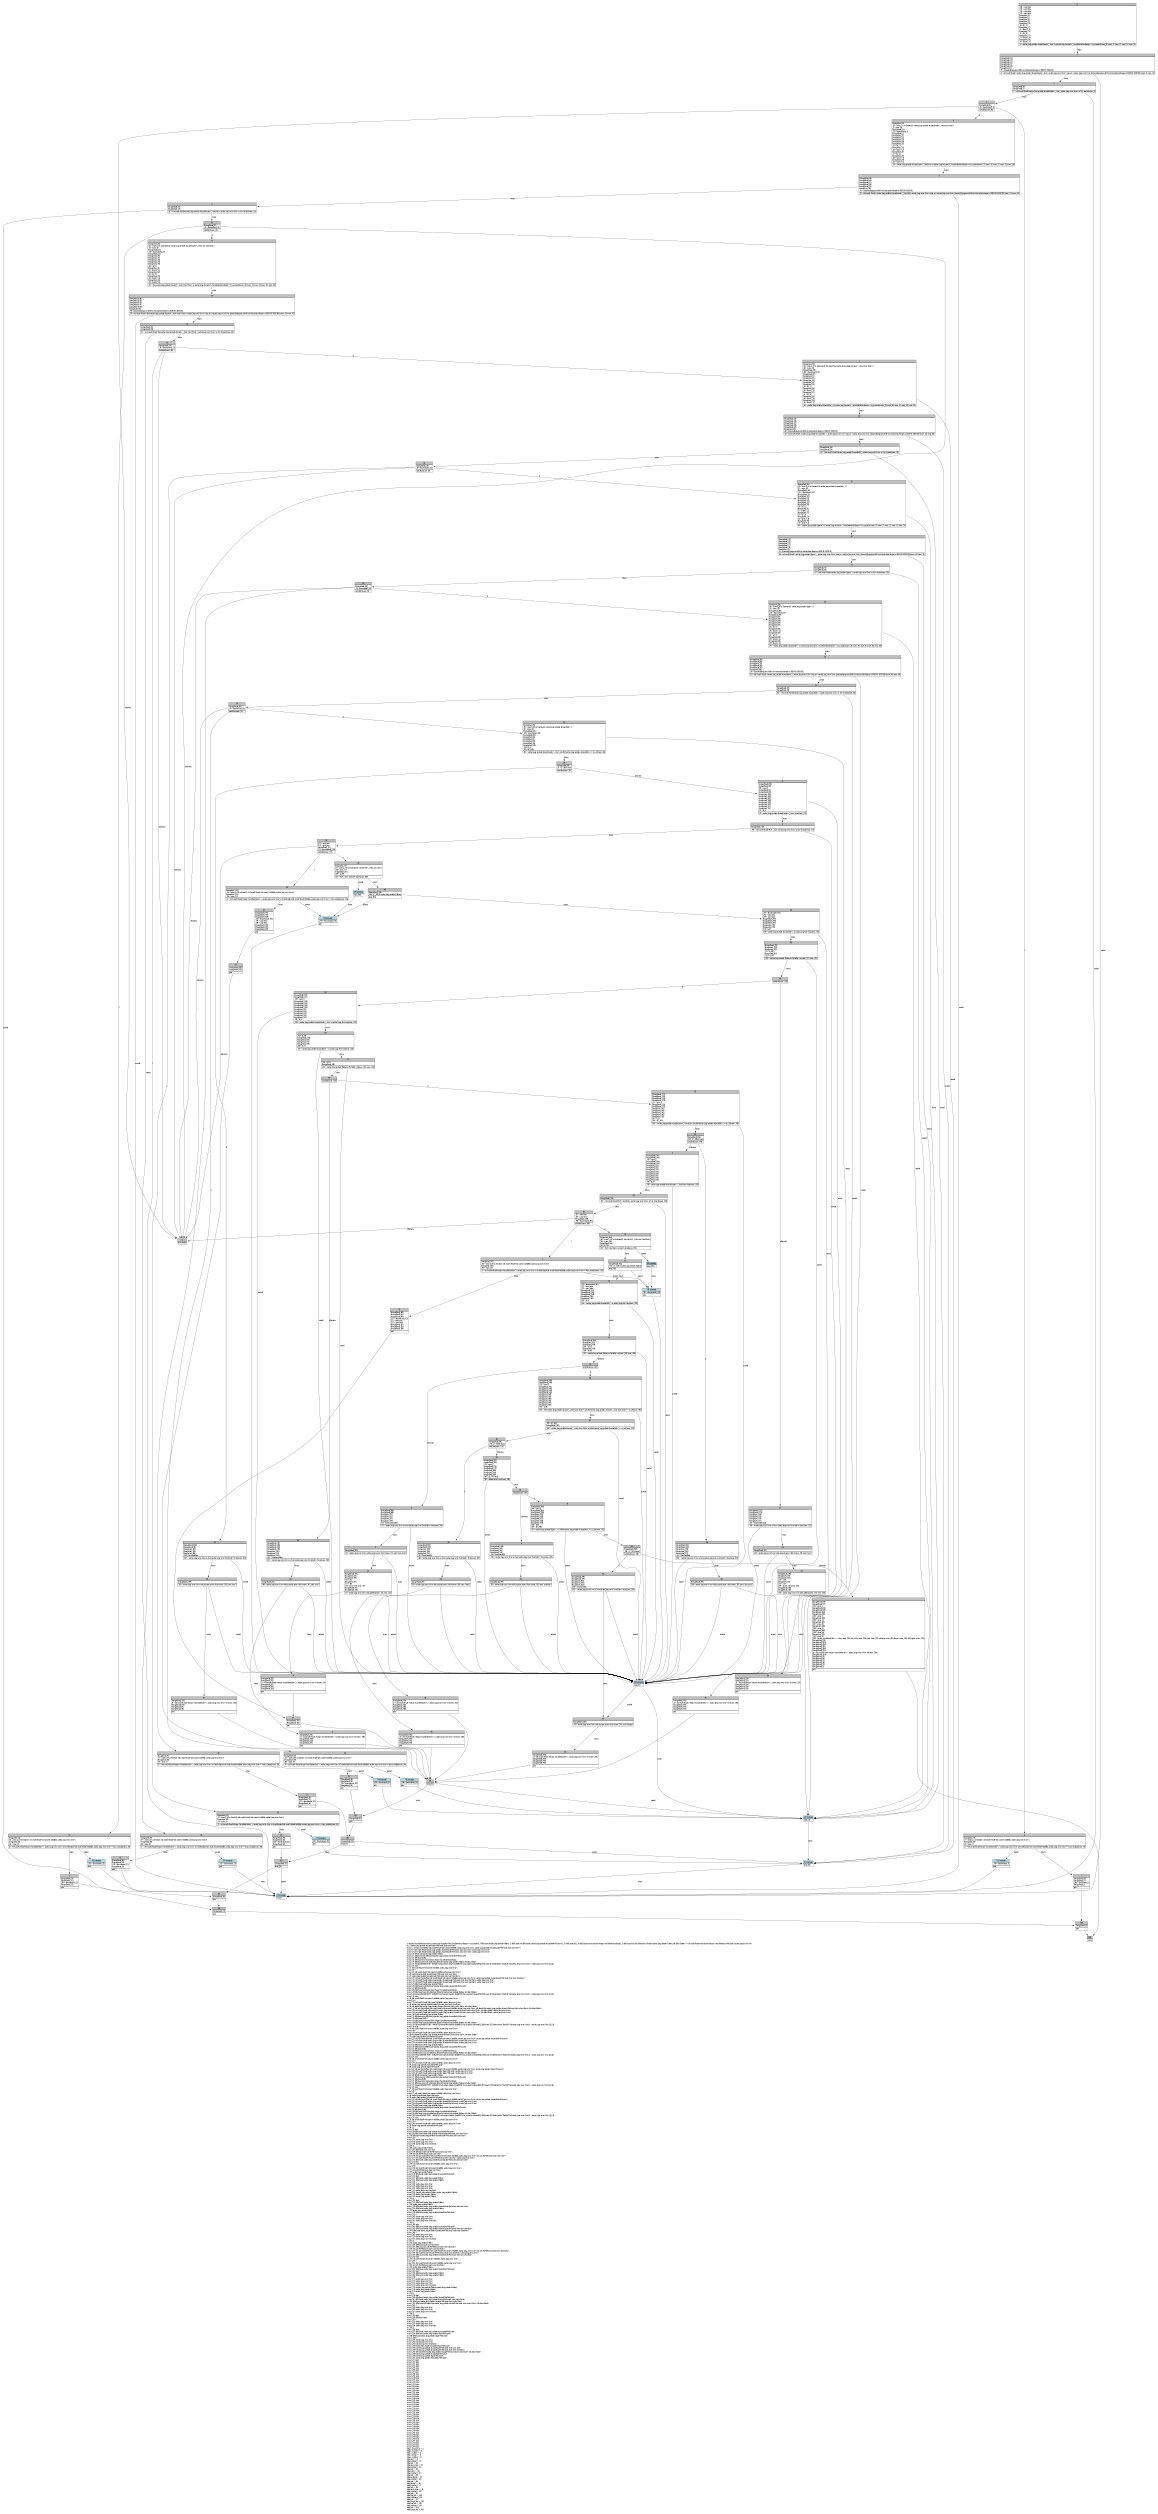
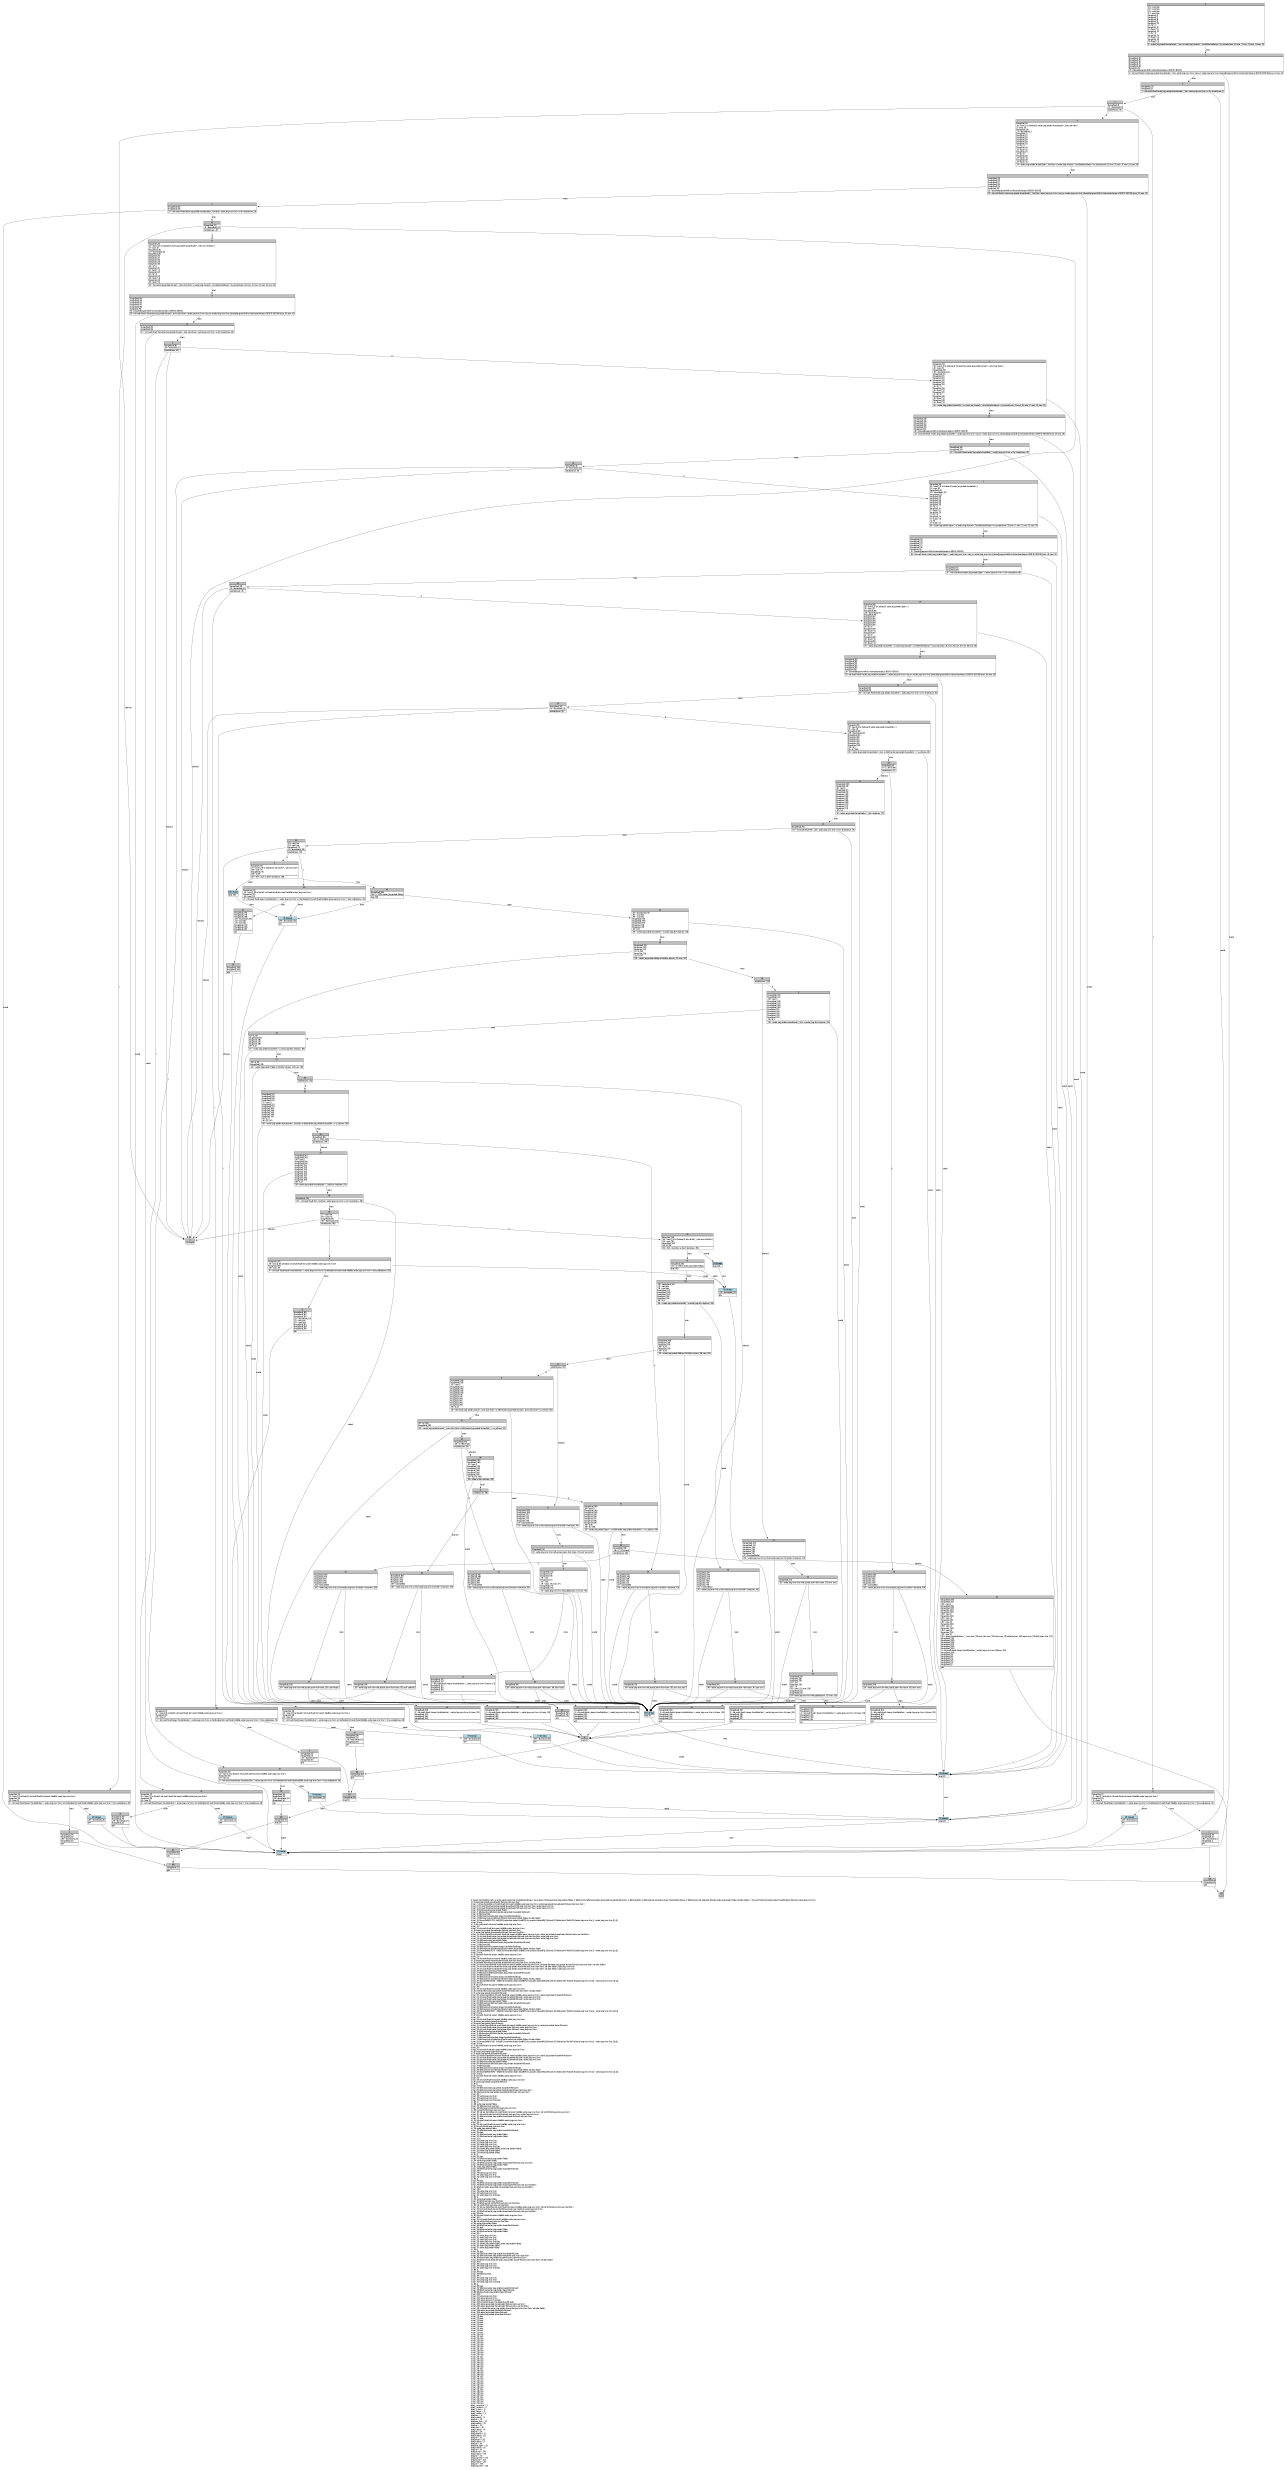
node "23": text "StorageLive(_74)" -> "Err(_74)"
edge "74" -> "75": label "otherwise" -> "return"
edge "109 (cleanup)" -> "94": reversed
